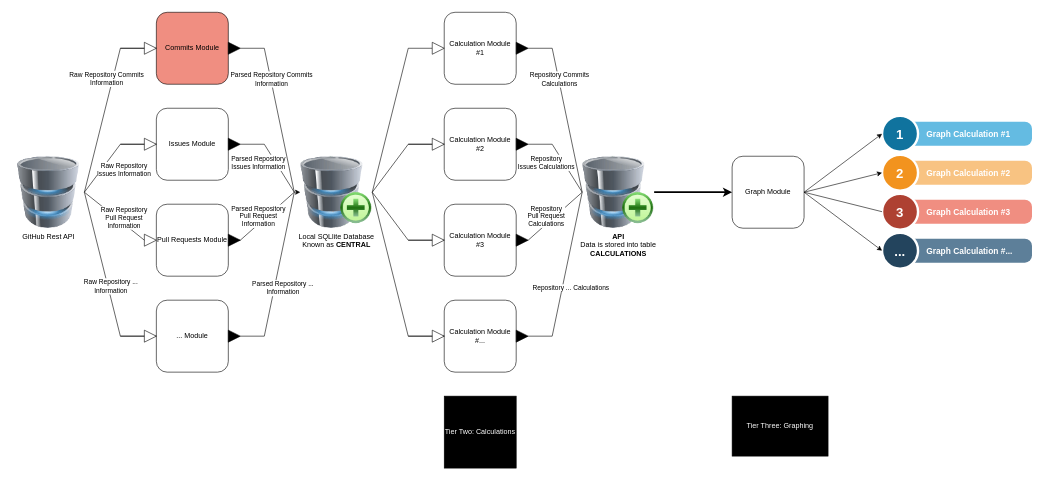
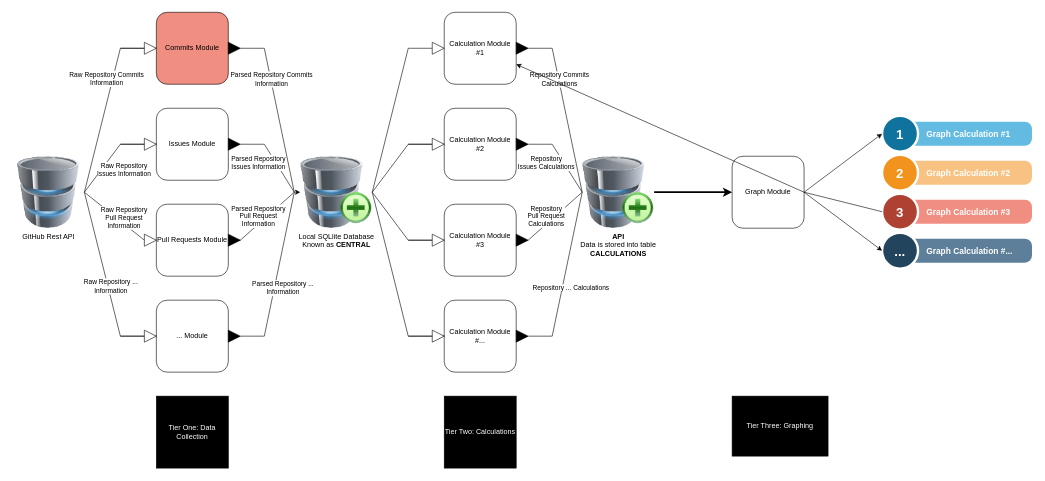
edge "Graph Module" -> "2": now "Graph Module" -> "Calculation Module #1"
node "Tier One: Data Collection": added
